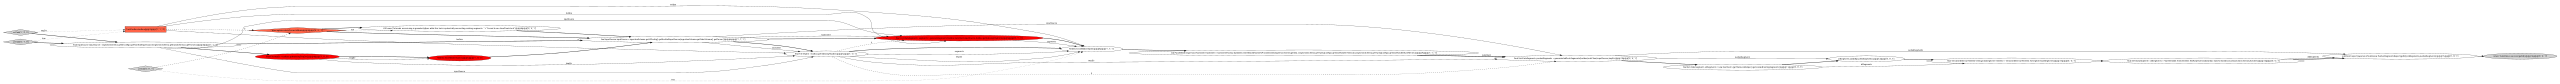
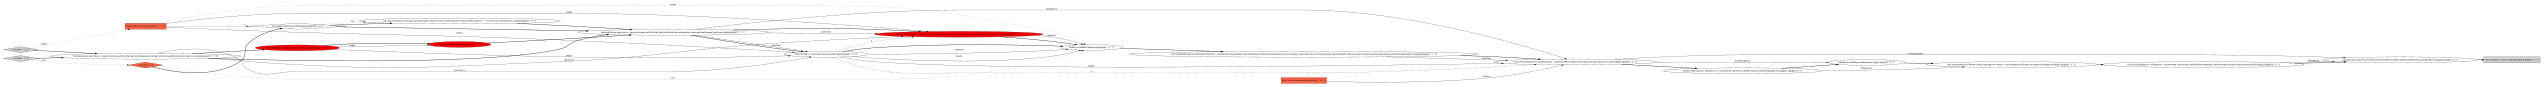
edge "TaskToolbox toolbox@@@2@@@['1', '1', '0']" -> "FileUtils.forceMkdir(tmpDir)@@@8@@@['1', '1', '1']": style solid -> dotted
node "missingIntervalsInOverwriteMode@@@3@@@['0', '0', '1']": fillcolor tomato -> white
edge "runTask['0', '1', '0']" -> "TaskToolbox toolbox@@@2@@@['1', '1', '0']": now "runTask['0', '1', '0']" -> "runTask['0', '0', '1']"
edge "runTask['0', '0', '1']" -> "missingIntervalsInOverwriteMode@@@3@@@['0', '0', '1']": style dashed -> bold
node "return TaskStatus.success(getId())@@@16@@@['0', '0', '1']": shape ellipse -> box
node "runTask['0', '0', '1']": fillcolor lightgray -> tomato
node "final TaskToolbox toolbox@@@2@@@['0', '0', '1']": added
